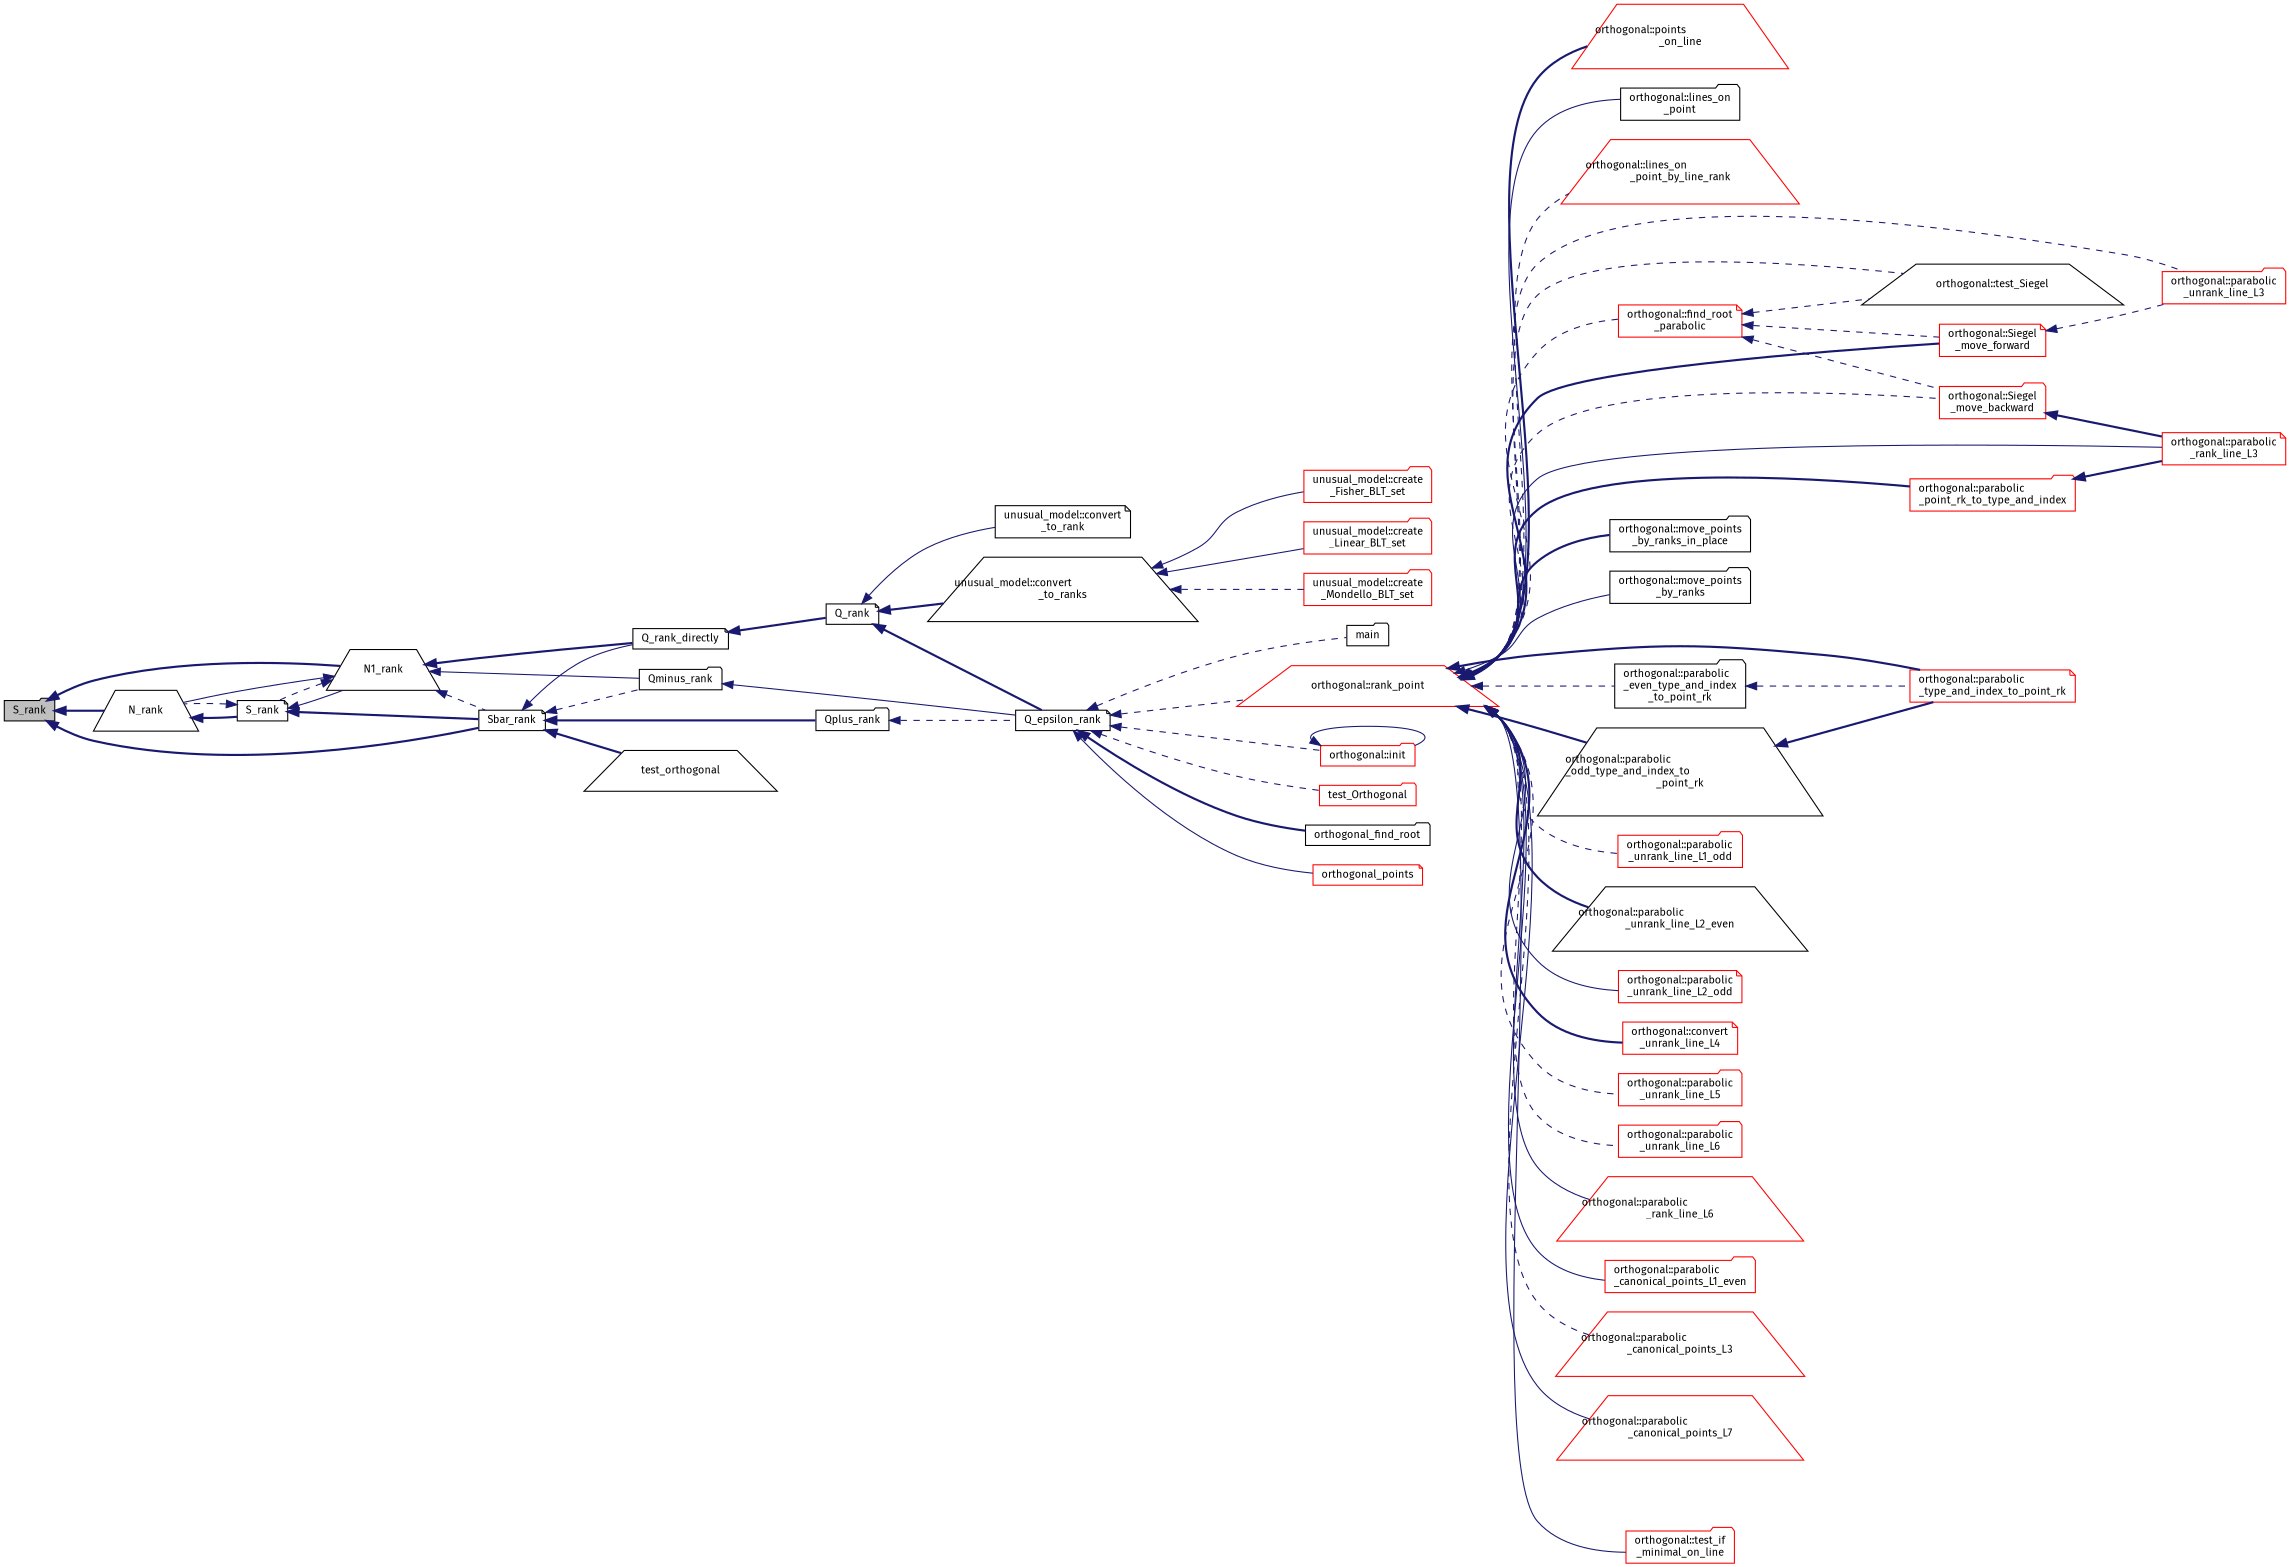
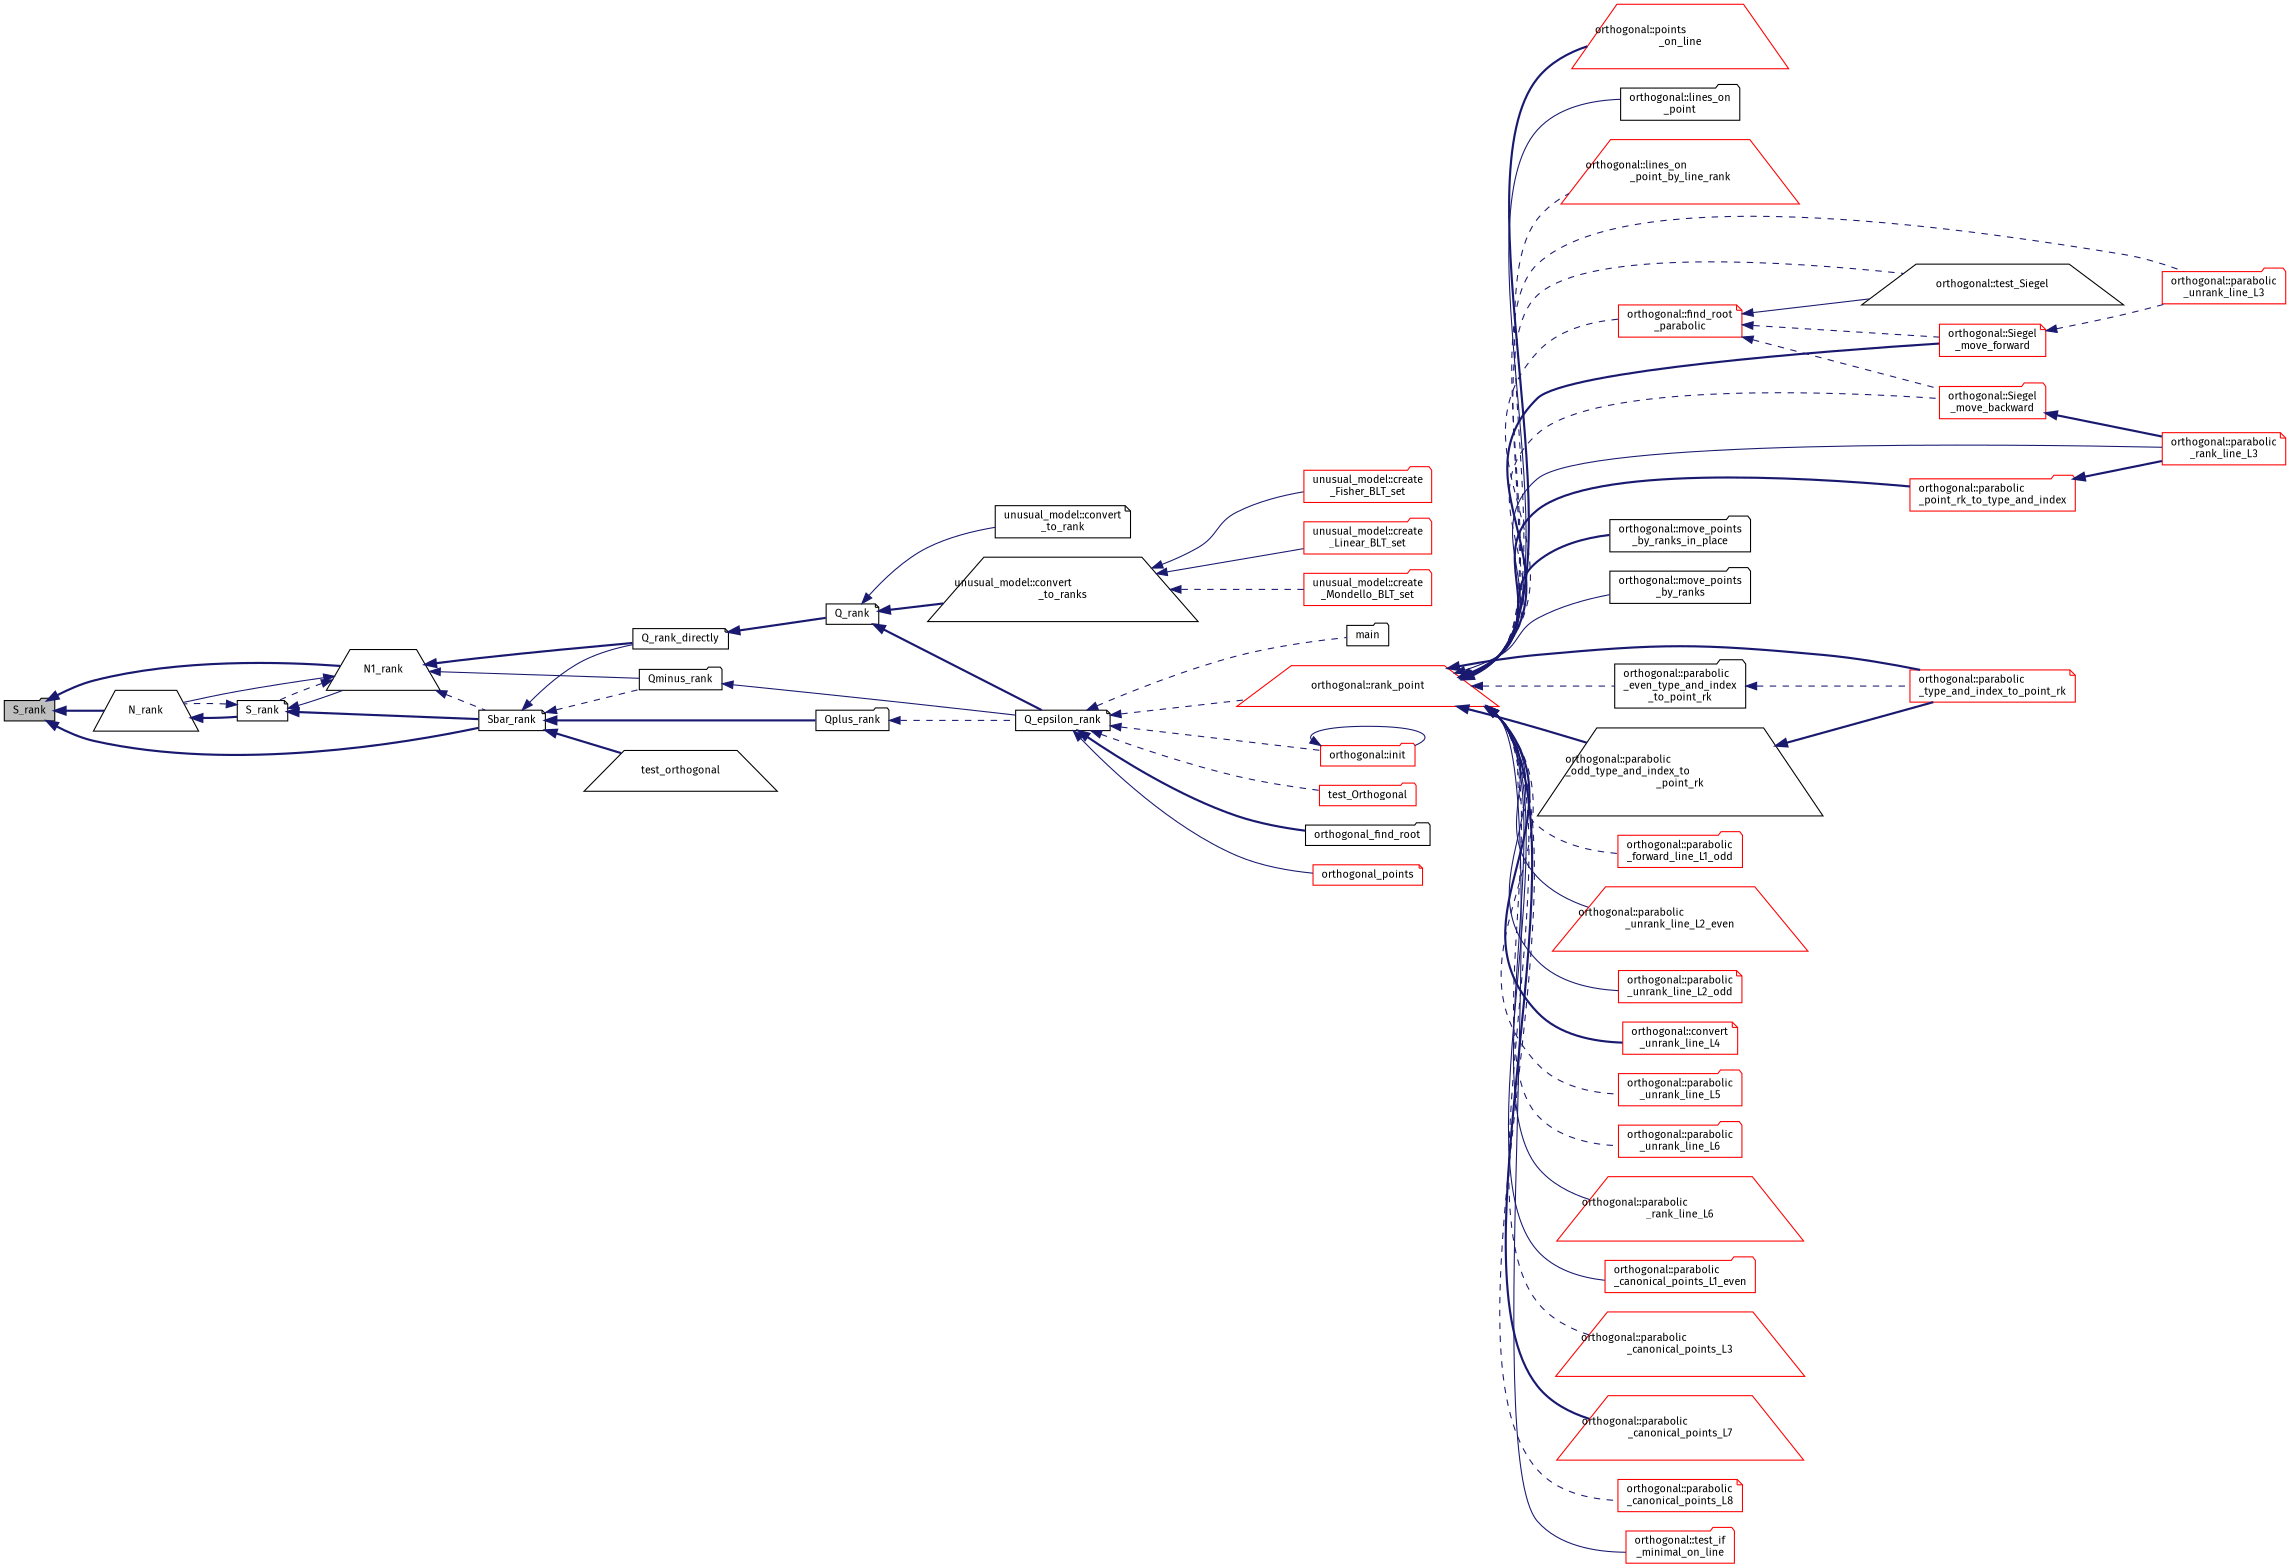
edge "orthogonal::test_Siegel" -> "orthogonal::find_root _parabolic": style dashed -> solid
node "orthogonal::parabolic _unrank_line_L1_odd": label "orthogonal::parabolic _unrank_line_L1_odd" -> "orthogonal::parabolic _forward_line_L1_odd"
edge "orthogonal::parabolic _unrank_line_L2_even" -> "orthogonal::rank_point": style bold -> solid
node "orthogonal::parabolic _unrank_line_L2_even": color black -> red
edge "orthogonal::parabolic _canonical_points_L7" -> "orthogonal::rank_point": style solid -> bold
node "orthogonal::parabolic _canonical_points_L8": added
